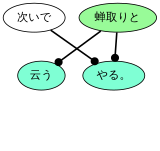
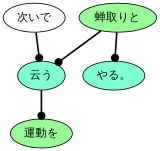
edge "次いで" -> "やる。": now "次いで" -> "云う"
node "運動を": added
